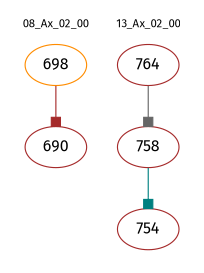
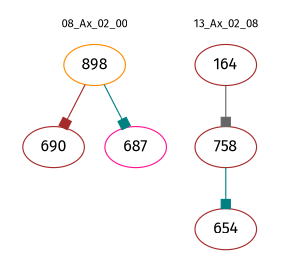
cluster "13_Ax_02_00": label "13_Ax_02_00" -> "13_Ax_02_08"
node "698": label "698" -> "898"
node "764": label "764" -> "164"
node "687": added
node "754": label "754" -> "654"
